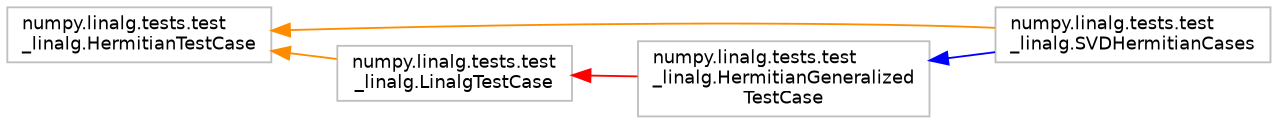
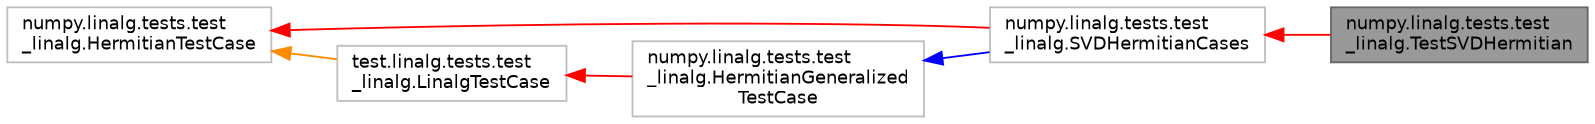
edge "numpy.linalg.tests.test _linalg.SVDHermitianCases" -> "numpy.linalg.tests.test _linalg.HermitianTestCase": color darkorange -> red
node "numpy.linalg.tests.test _linalg.TestSVDHermitian": added
node "numpy.linalg.tests.test _linalg.LinalgTestCase": label "numpy.linalg.tests.test _linalg.LinalgTestCase" -> "test.linalg.tests.test _linalg.LinalgTestCase"
